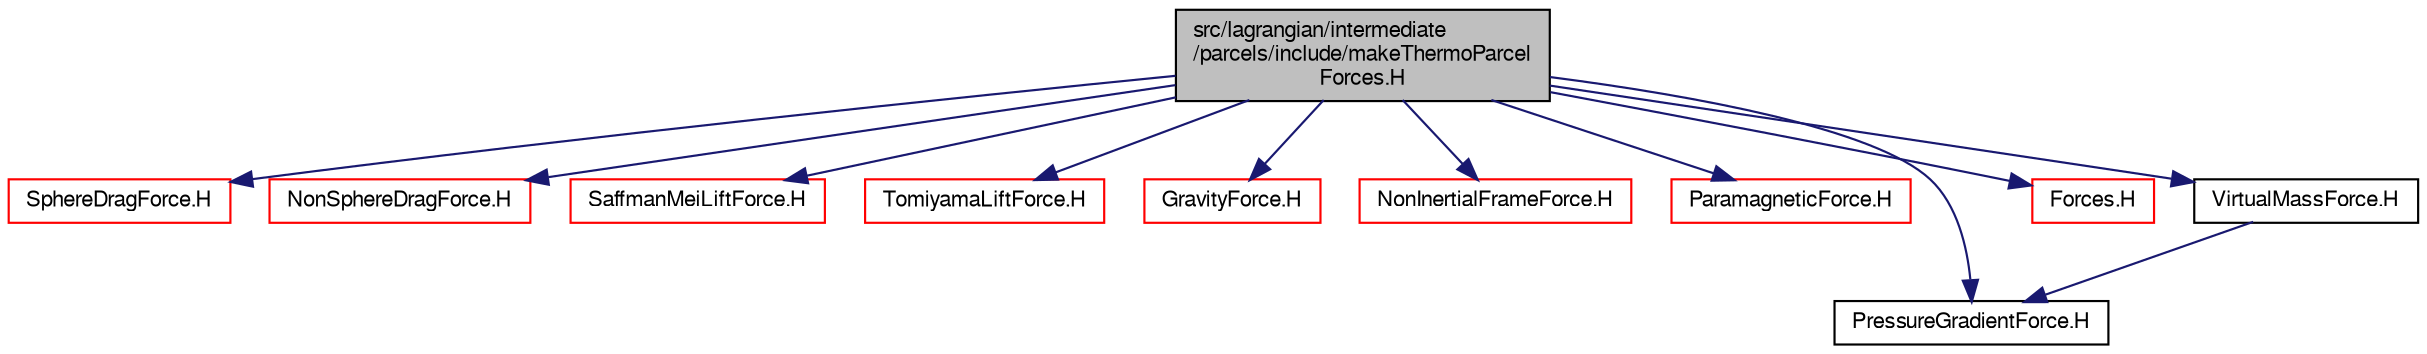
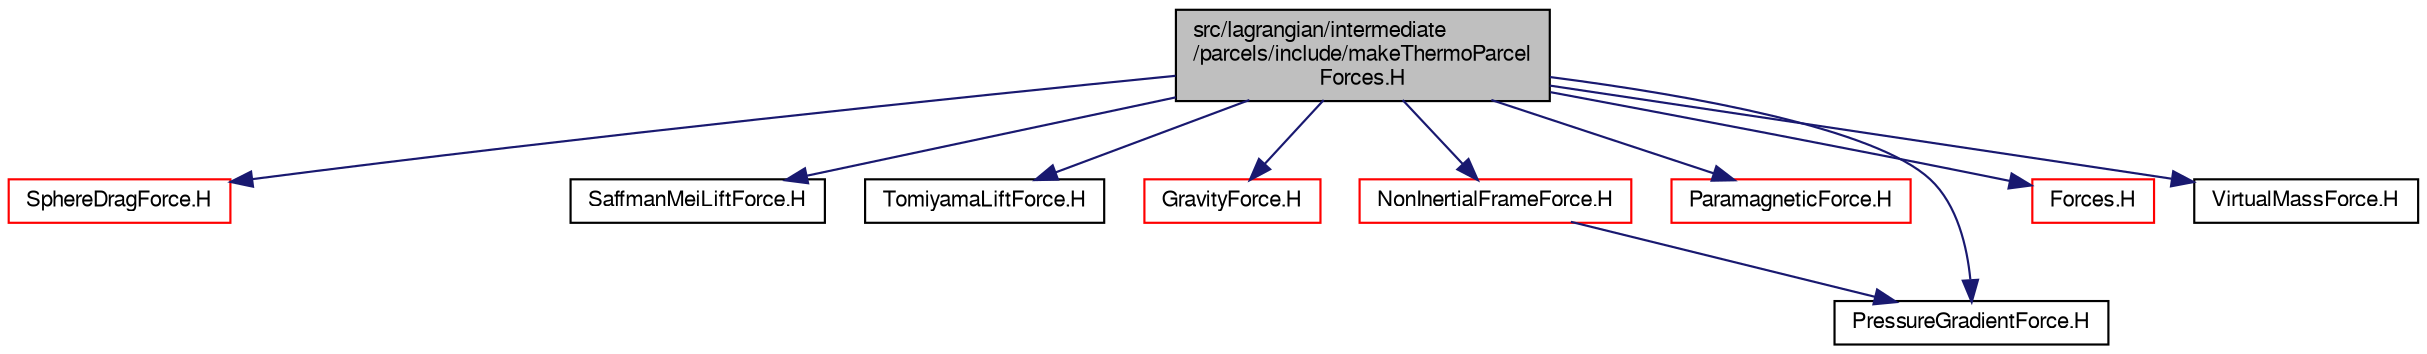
node "NonSphereDragForce.H": removed
node "SaffmanMeiLiftForce.H": color red -> black
node "TomiyamaLiftForce.H": color red -> black
edge "VirtualMassForce.H" -> "PressureGradientForce.H": now "NonInertialFrameForce.H" -> "PressureGradientForce.H"
